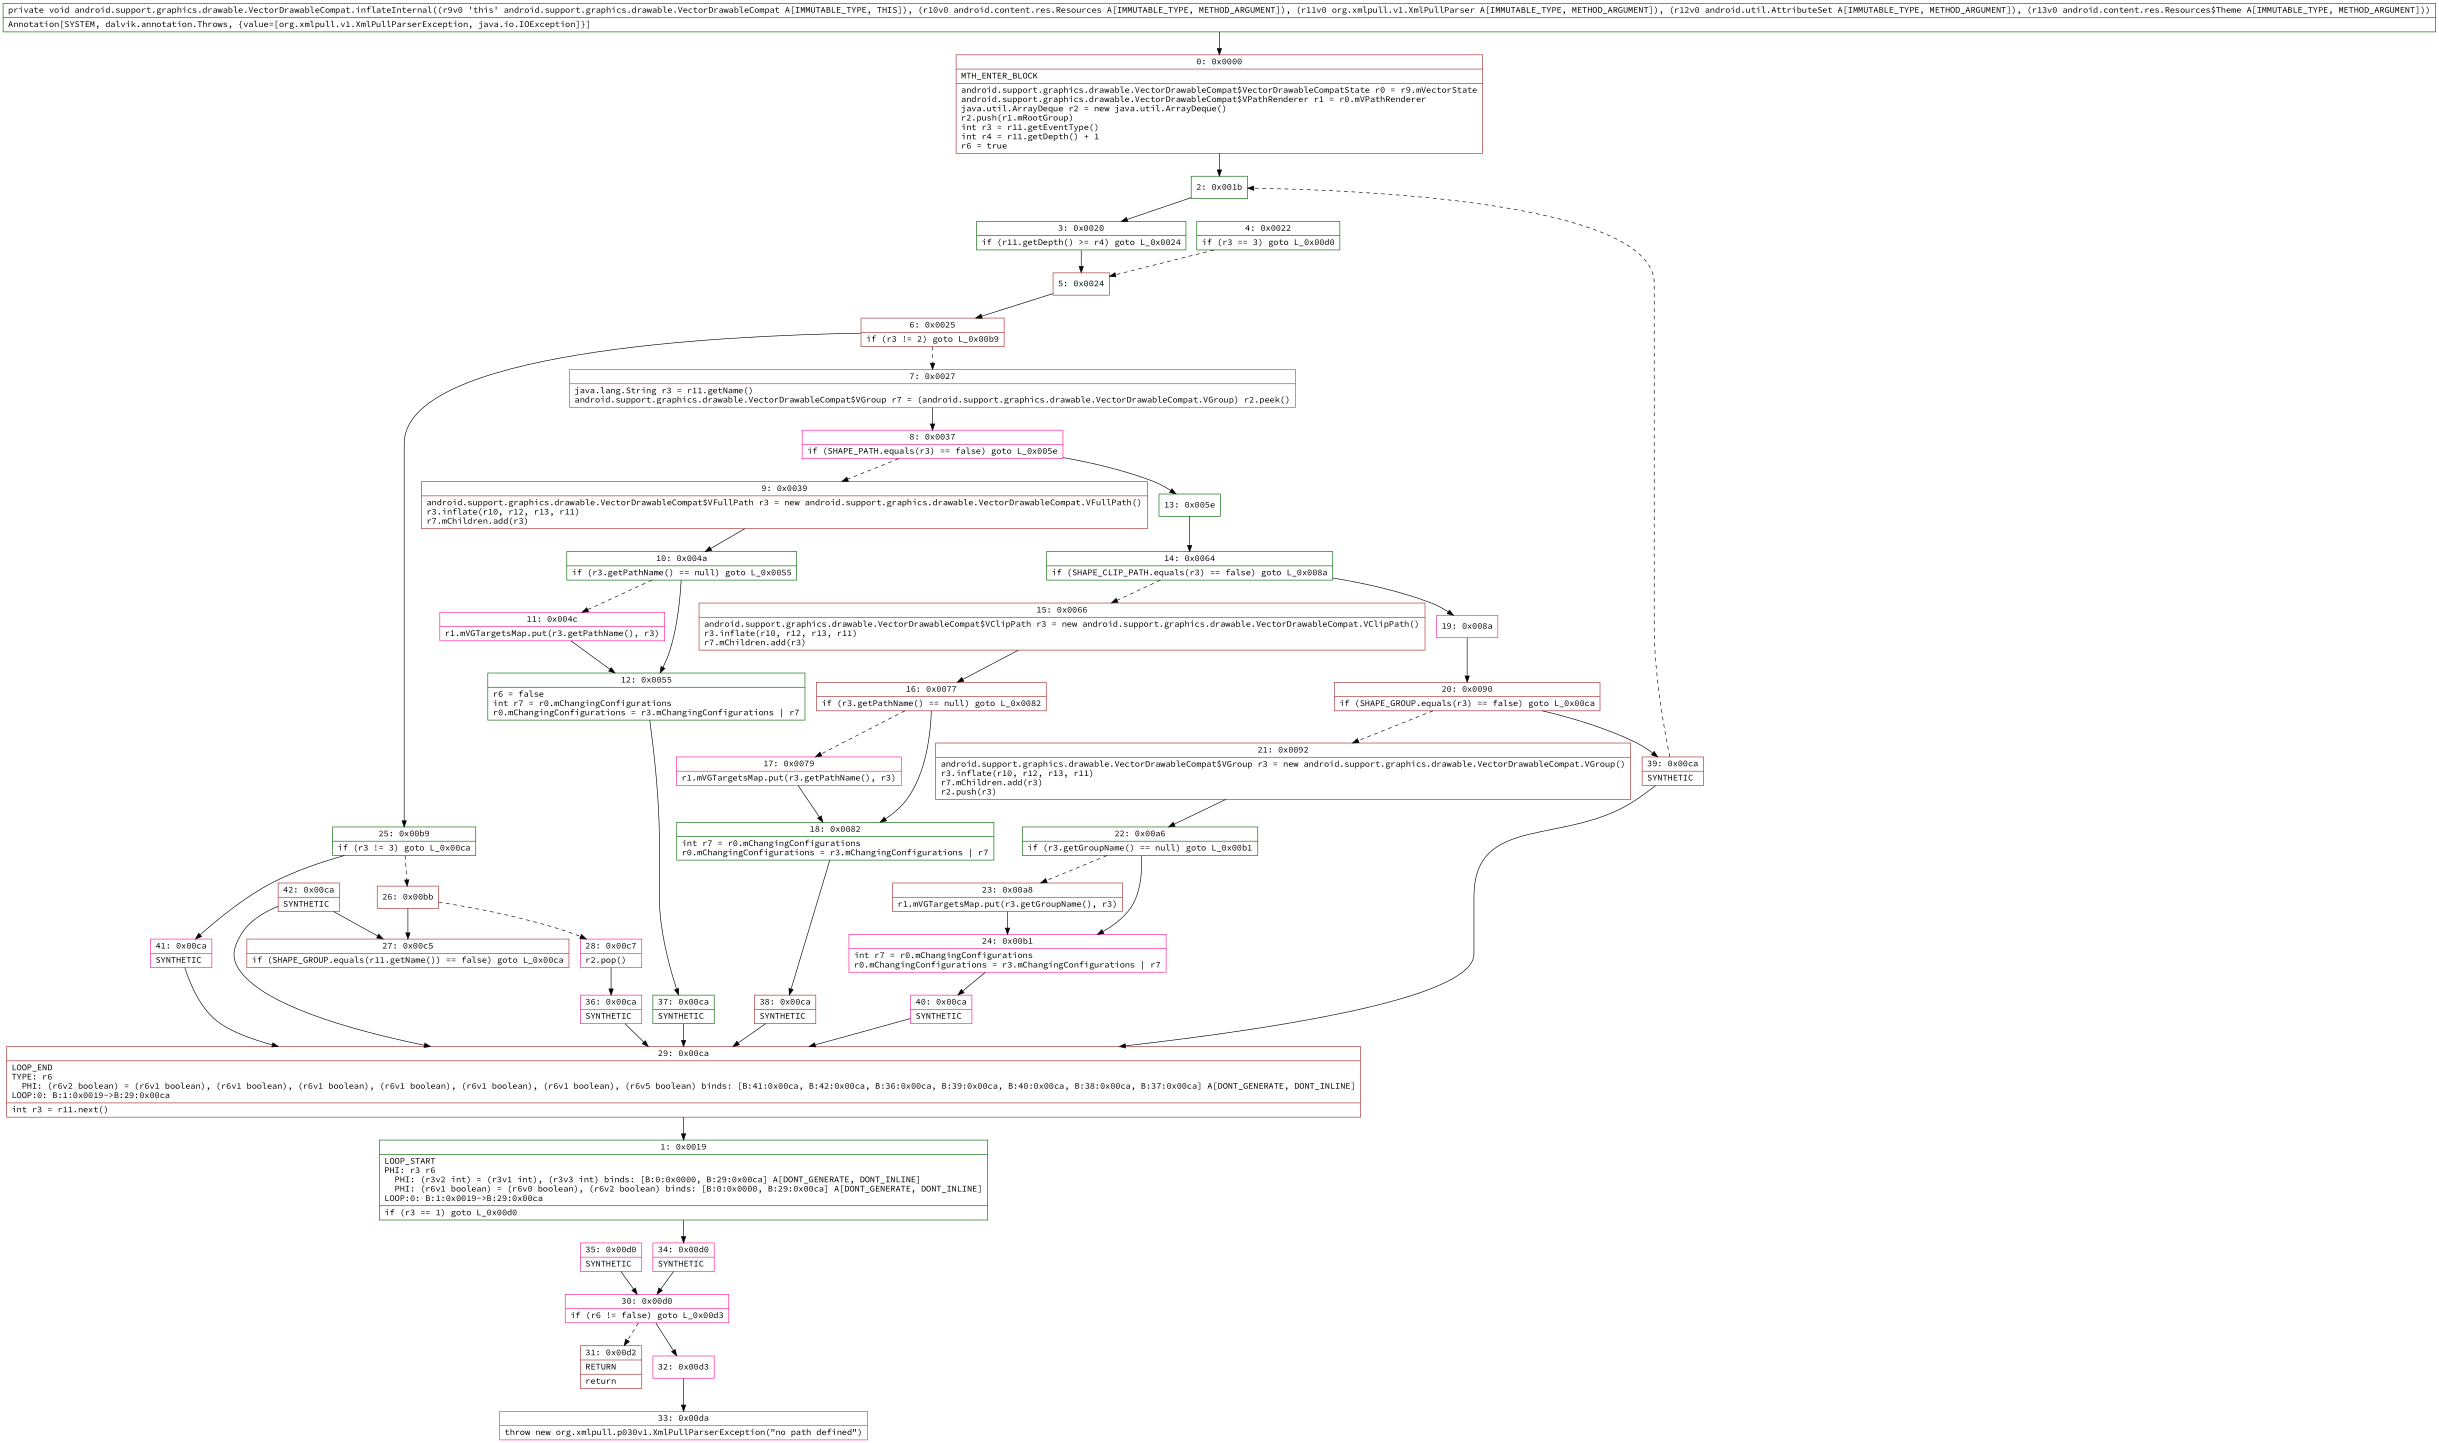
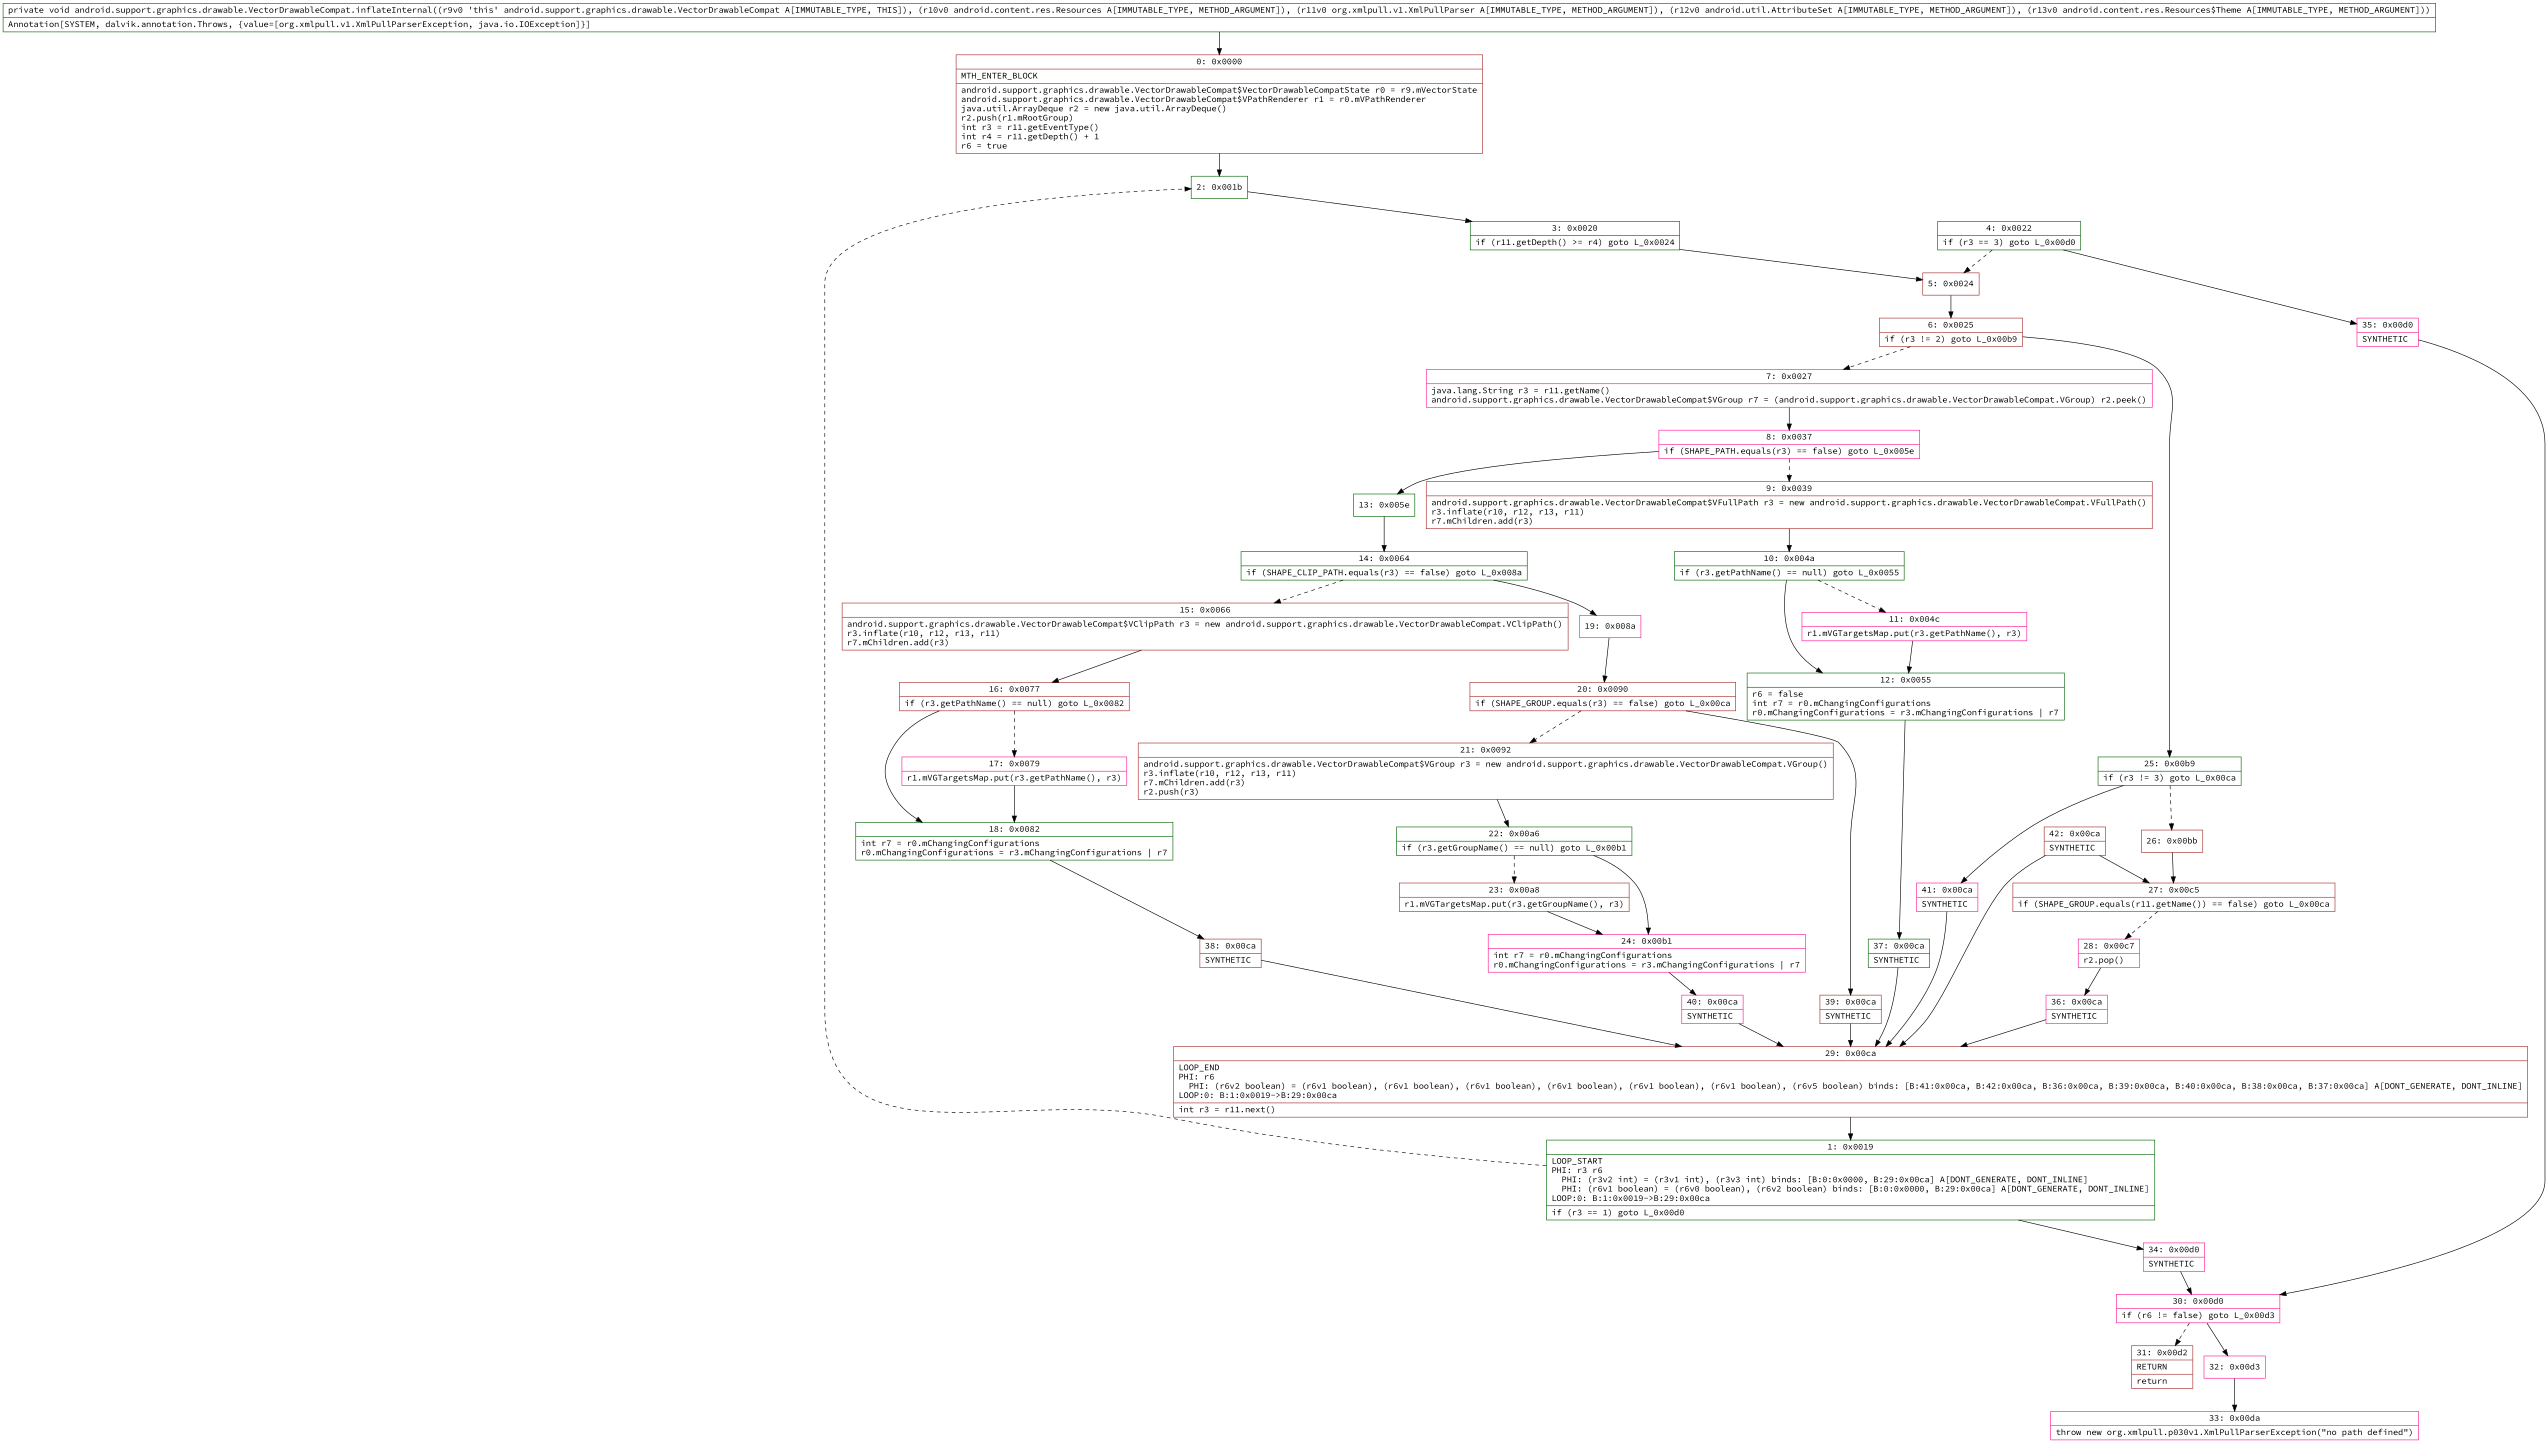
edge "4: 0x0022" -> "35: 0x00d0": added
edge "39: 0x00ca" -> "2: 0x001b": now "1: 0x0019" -> "2: 0x001b"
edge "26: 0x00bb" -> "28: 0x00c7": now "27: 0x00c5" -> "28: 0x00c7"
node "29: 0x00ca": text "TYPE: r6" -> "PHI: r6"
